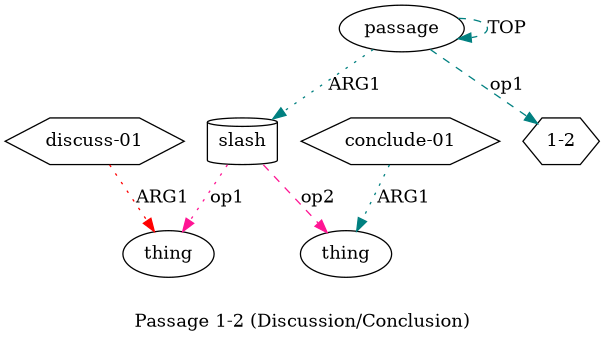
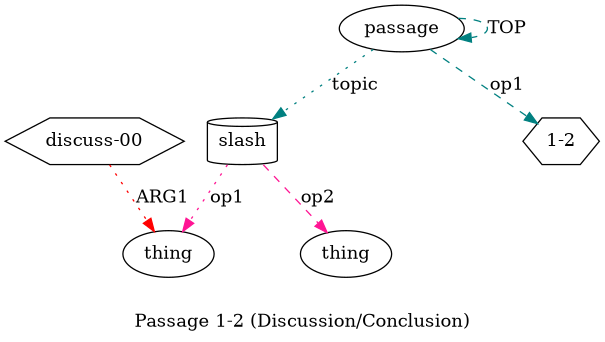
edge "passage" -> "slash": label "ARG1" -> "topic"
node "discuss-01": label "discuss-01" -> "discuss-00"
node "conclude-01": removed
